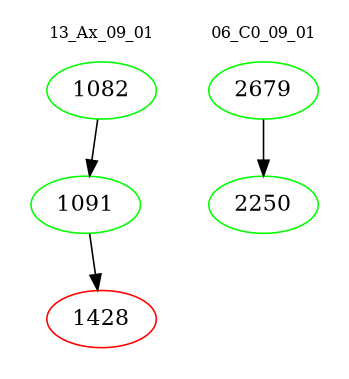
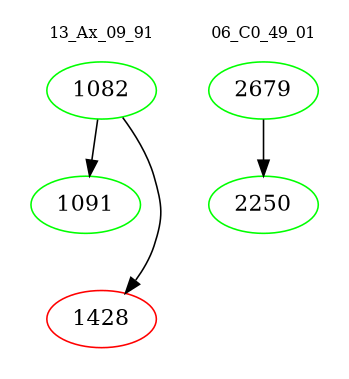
cluster "13_Ax_09_01": label "13_Ax_09_01" -> "13_Ax_09_91"
cluster "06_C0_09_01": label "06_C0_09_01" -> "06_C0_49_01"
edge "1091" -> "1428": now "1082" -> "1428"
